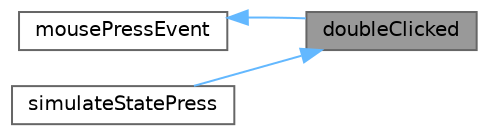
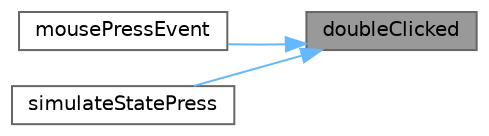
edge "doubleClicked" -> "mousePressEvent": reversed
